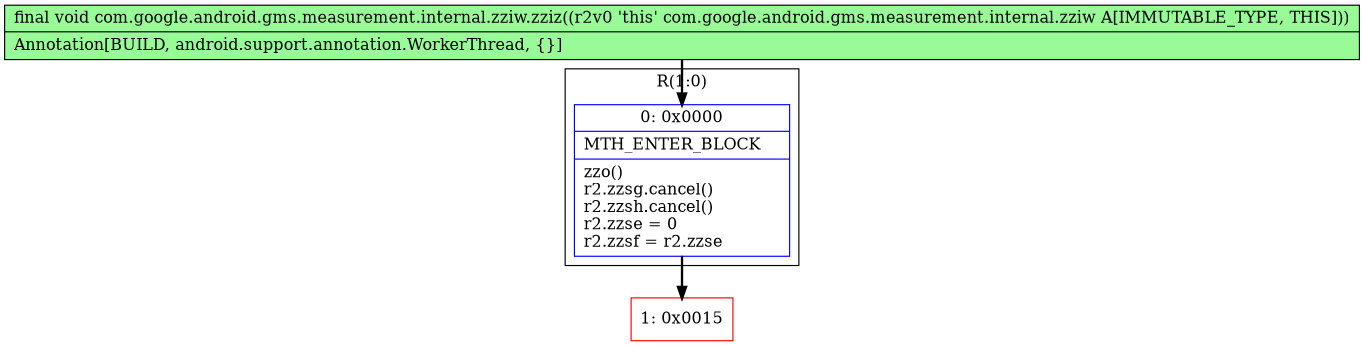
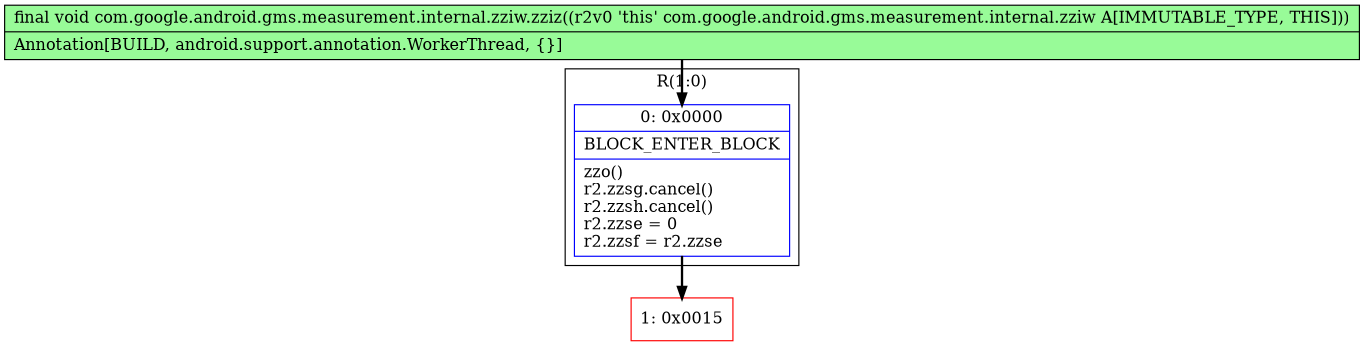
node "0: 0x0000": text "MTH_ENTER_BLOCK" -> "BLOCK_ENTER_BLOCK"
